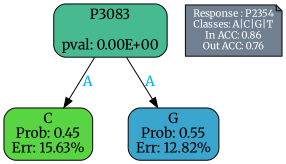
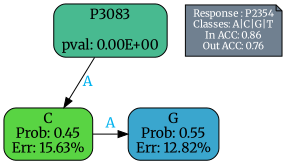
edge "P3083 pval: 0.00E+00" -> "G Prob: 0.55 Err: 12.82%": now "C Prob: 0.45 Err: 15.63%" -> "G Prob: 0.55 Err: 12.82%"
